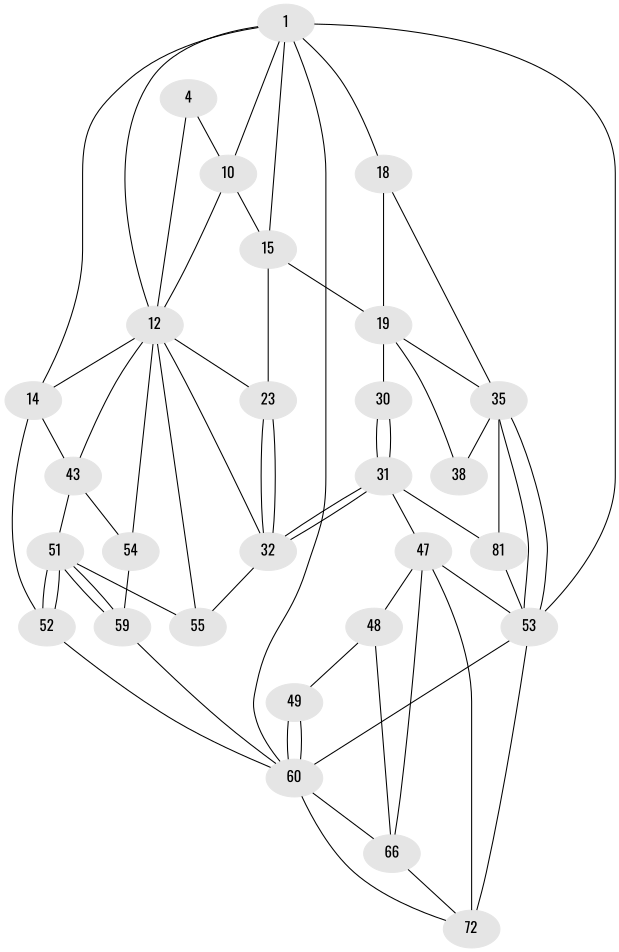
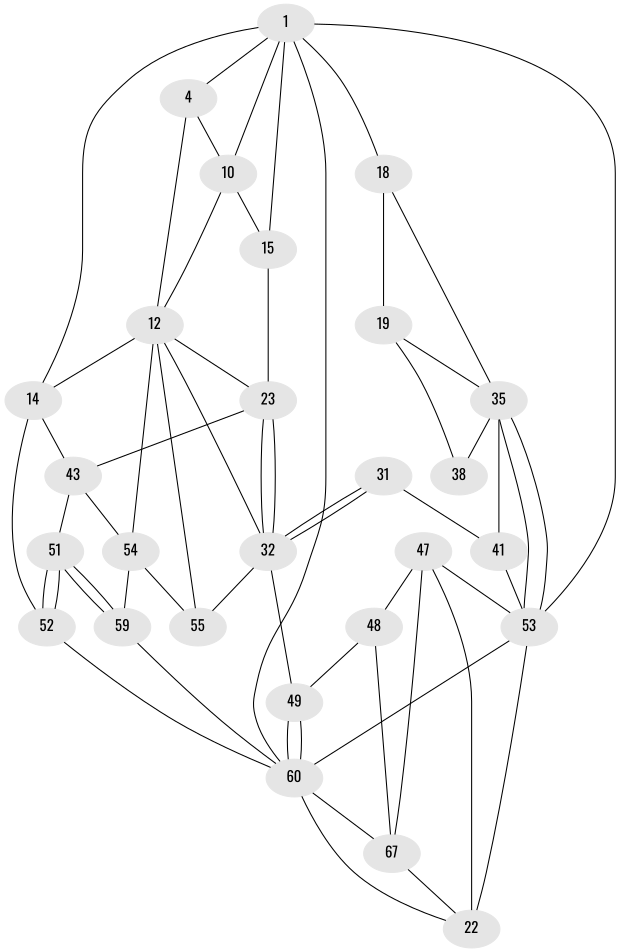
edge "1" -- "12": now "1" -- "4"
edge "15" -- "19": removed
edge "12" -- "43": now "23" -- "43"
node "30": removed
edge "31" -- "47": removed
node "81": label "81" -> "41"
edge "51" -- "55": now "54" -- "55"
edge "32" -- "49": added
node "66": label "66" -> "67"
node "72": label "72" -> "22"
